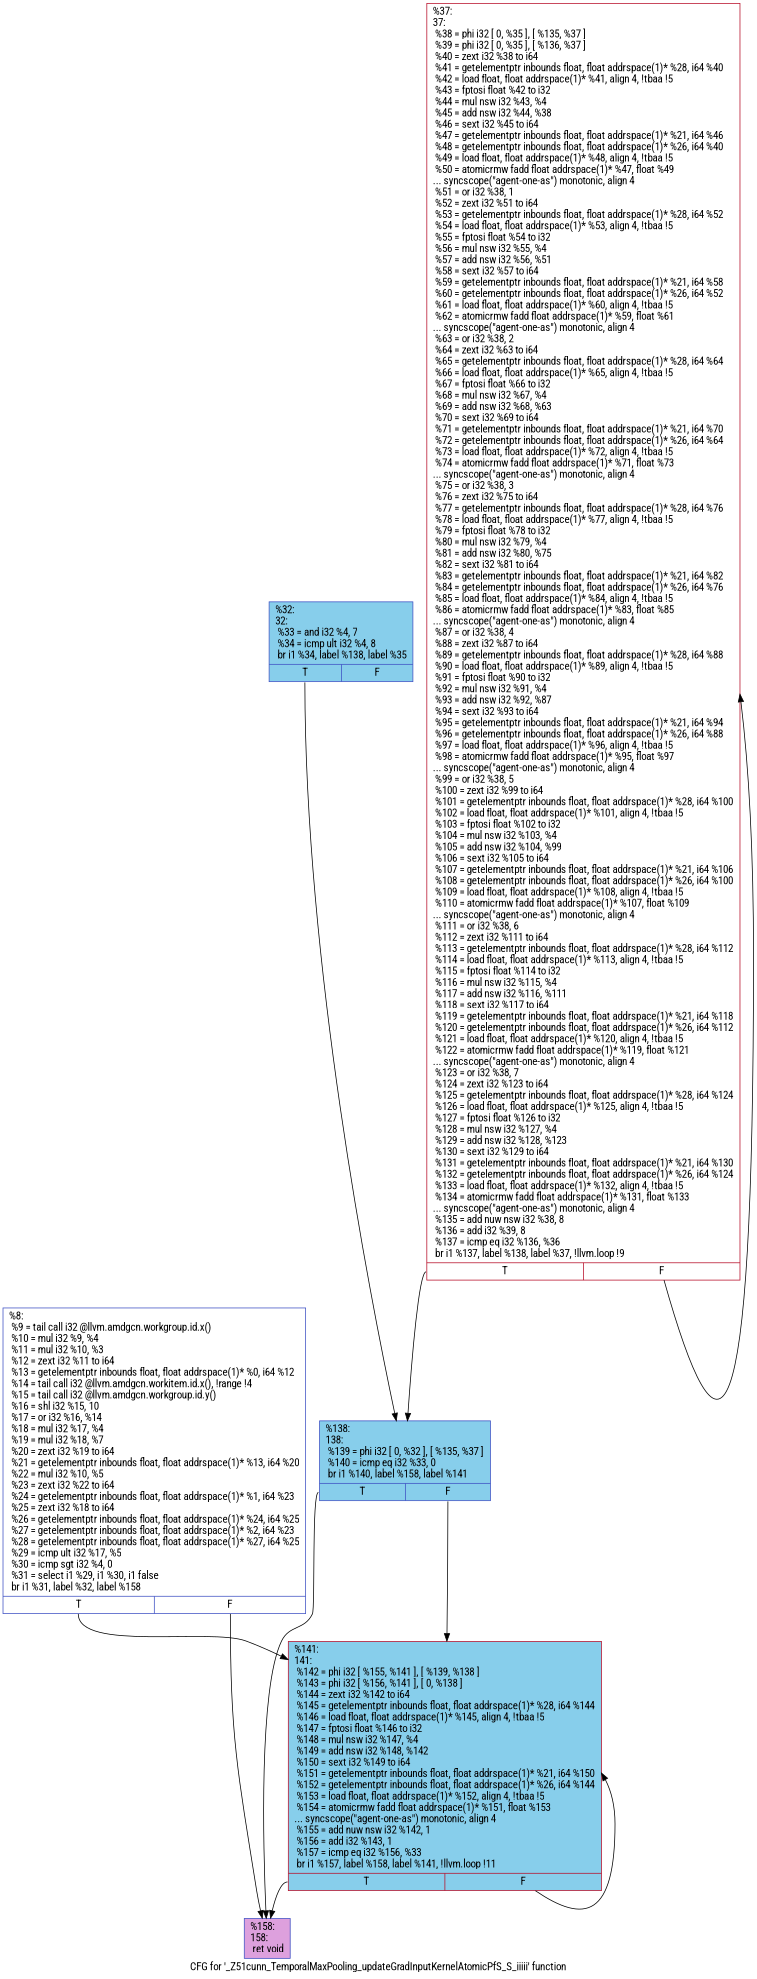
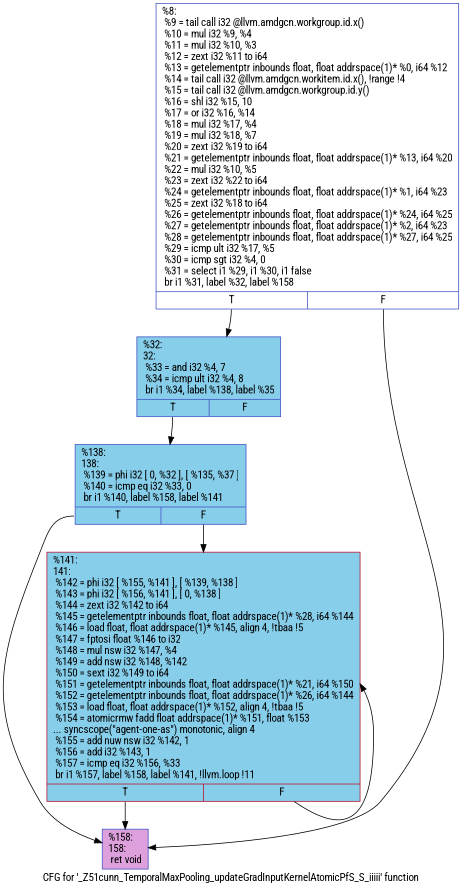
node "%37:": removed
edge "%8:" -> "%141:": now "%8:" -> "%32:"
